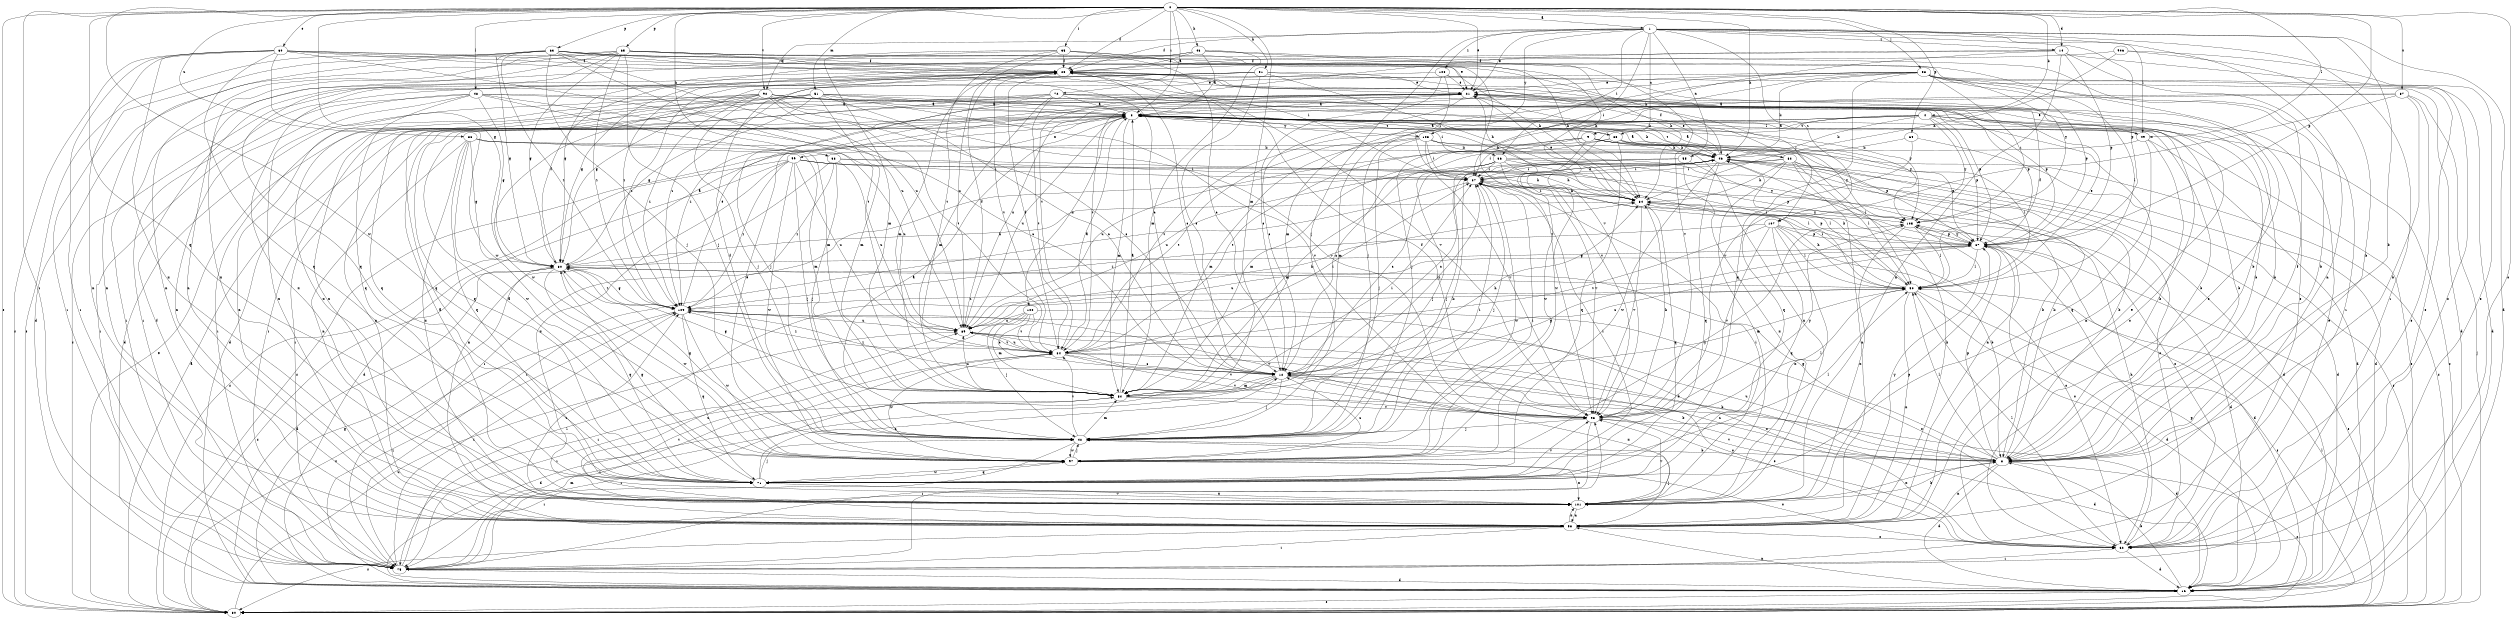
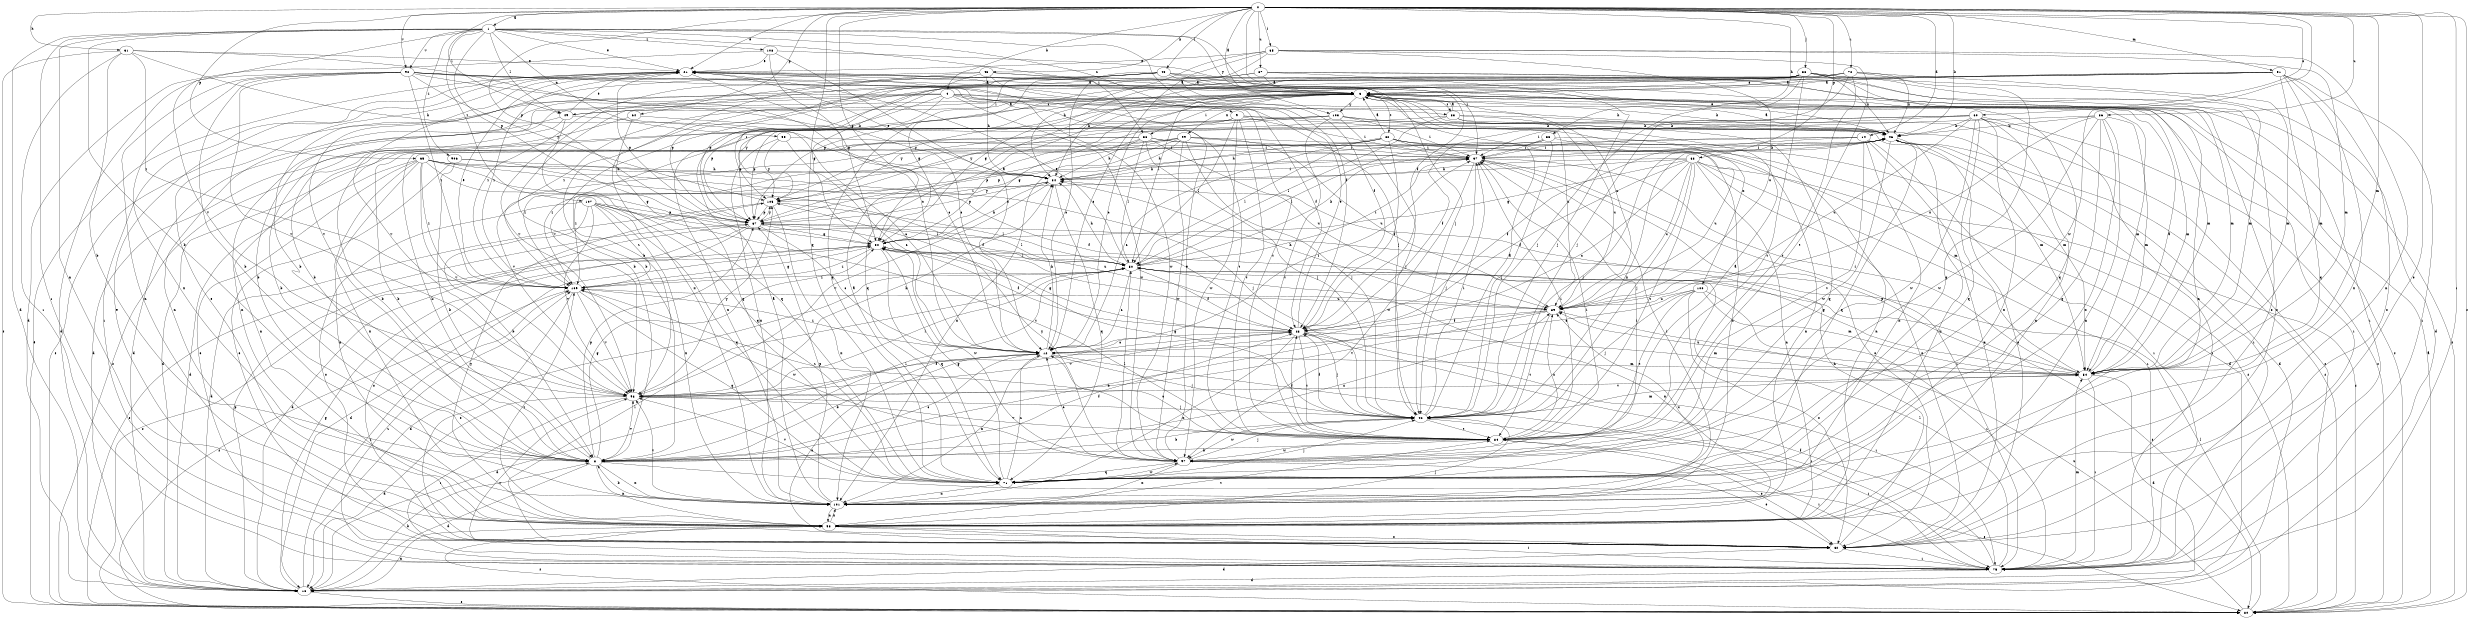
edge "1" -> "14": now "1" -> "906"
edge "38" -> "21": now "38" -> "3"
edge "23" -> "107": now "23" -> "42"
edge "103" -> "93": label "v" -> "b"
edge "87" -> "80": label "j" -> "s"
edge "72" -> "16": removed, label "d"
